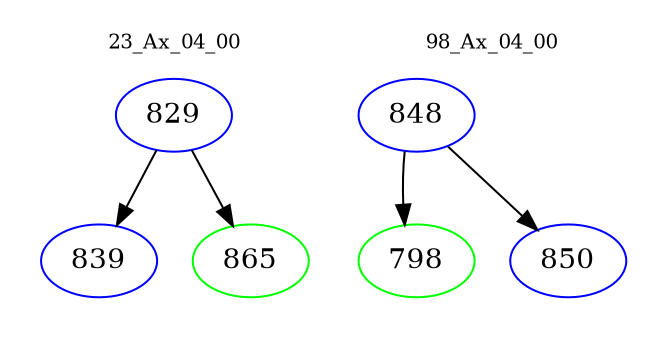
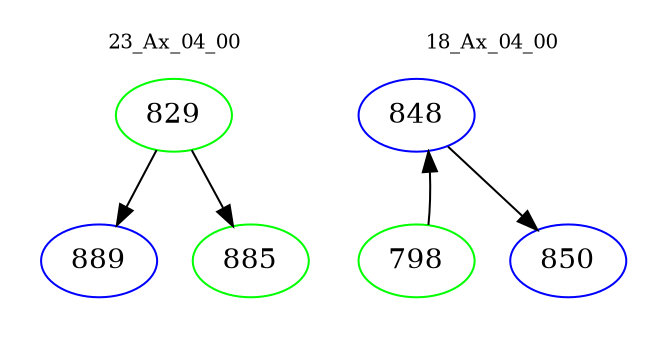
cluster "98_Ax_04_00": label "98_Ax_04_00" -> "18_Ax_04_00"
node "829": color blue -> green
edge "848" -> "798": reversed
node "839": label "839" -> "889"
node "865": label "865" -> "885"
